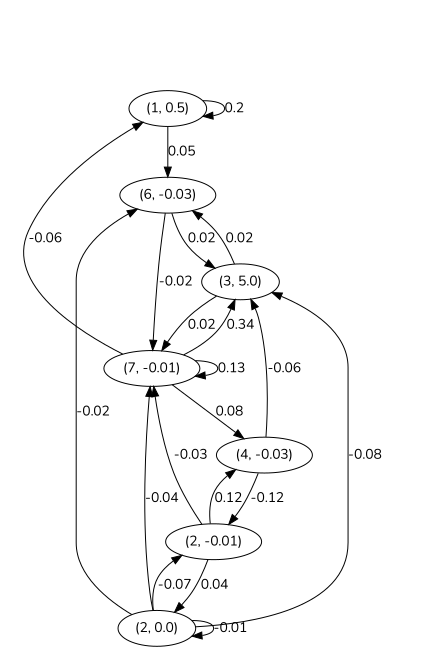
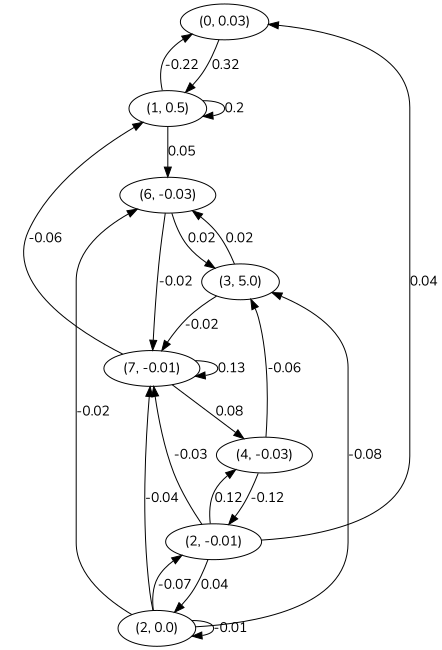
node "(0, 0.03)": added
edge "(3, 5.0)" -> "(7, -0.01)": label "0.02" -> "-0.02"
edge "(7, -0.01)" -> "(3, 5.0)": removed, label "0.34"
